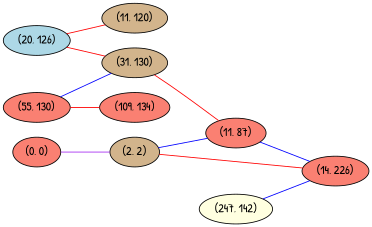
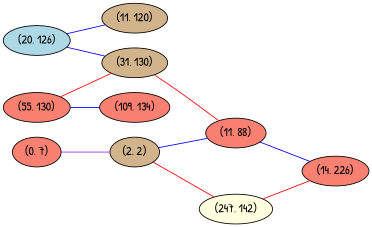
edge "(11, 120)" -- "(20, 126)": color red -> blue
edge "(20, 126)" -- "(31, 130)": color red -> blue
edge "(31, 130)" -- "(55, 130)": color blue -> red
edge "(55, 130)" -- "(109, 134)": color red -> blue
node "(11, 87)": label "(11, 87)" -> "(11, 88)"
node "(0, 0)": label "(0, 0)" -> "(0, 7)"
edge "(2, 2)" -- "(14, 226)": now "(2, 2)" -- "(247, 142)"
edge "(14, 226)" -- "(247, 142)": color blue -> red
